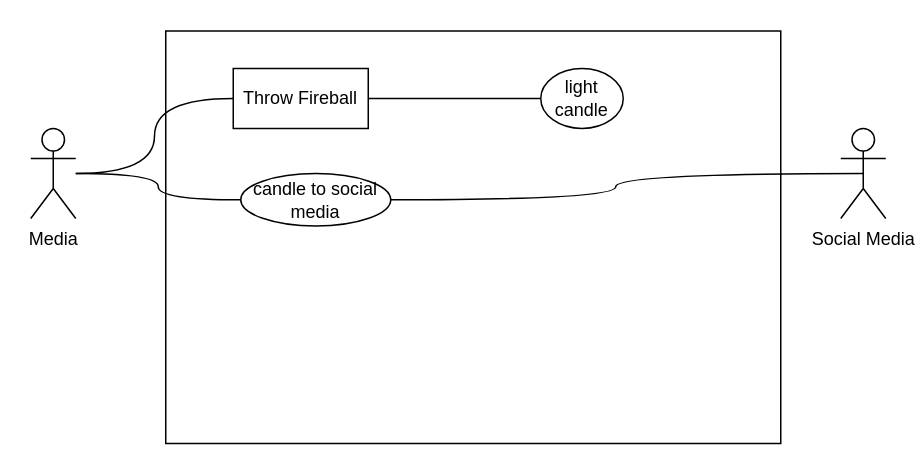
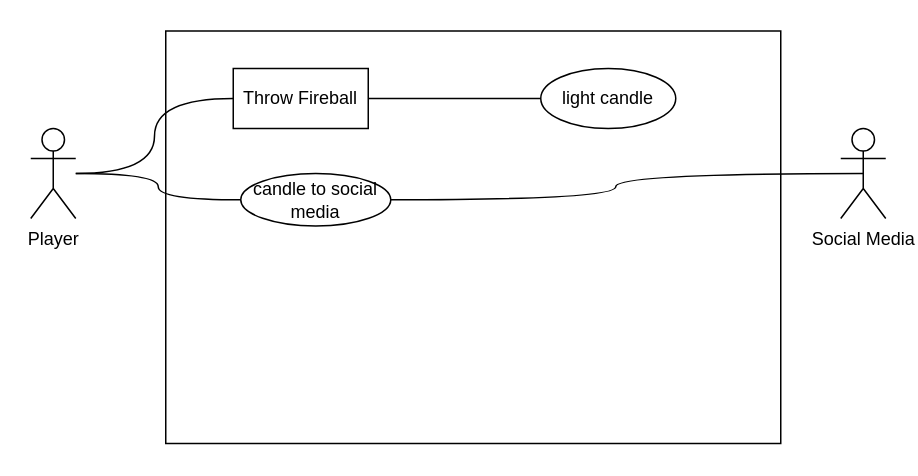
node "light candle": size 83x60 -> 135x60
node "Media": label "Media" -> "Player"
